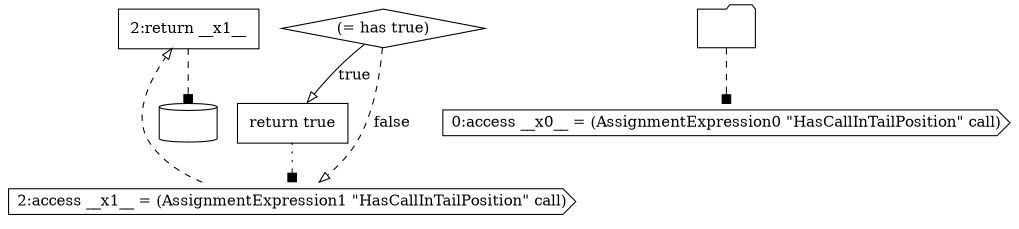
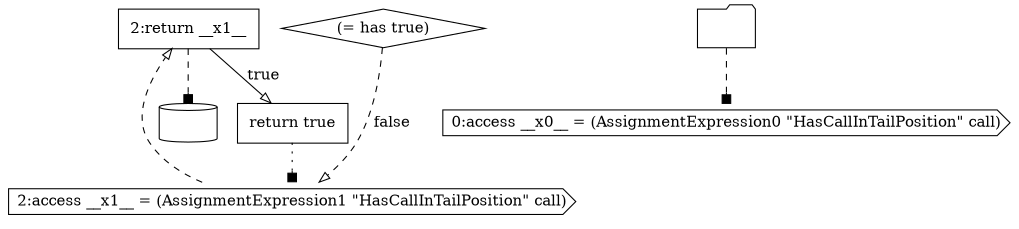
edge "(= has true)" -> "return true": now "2:return __x1__" -> "return true"
